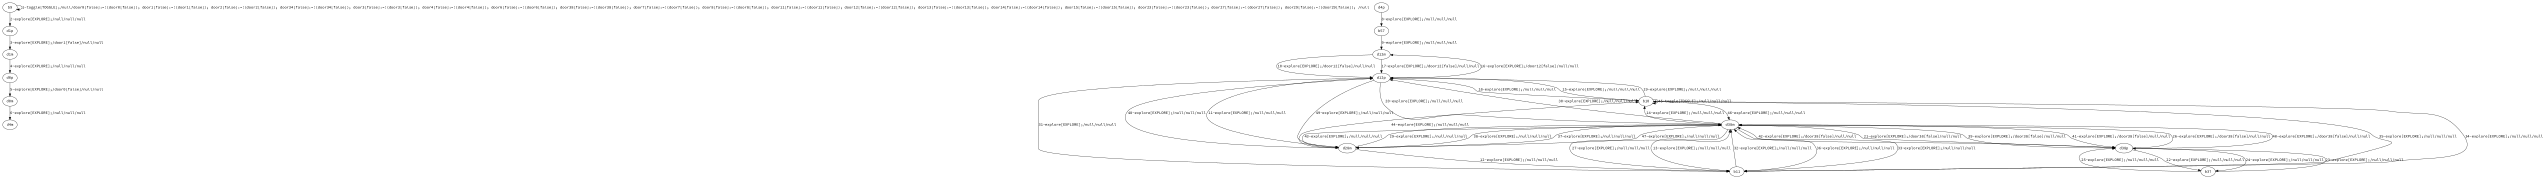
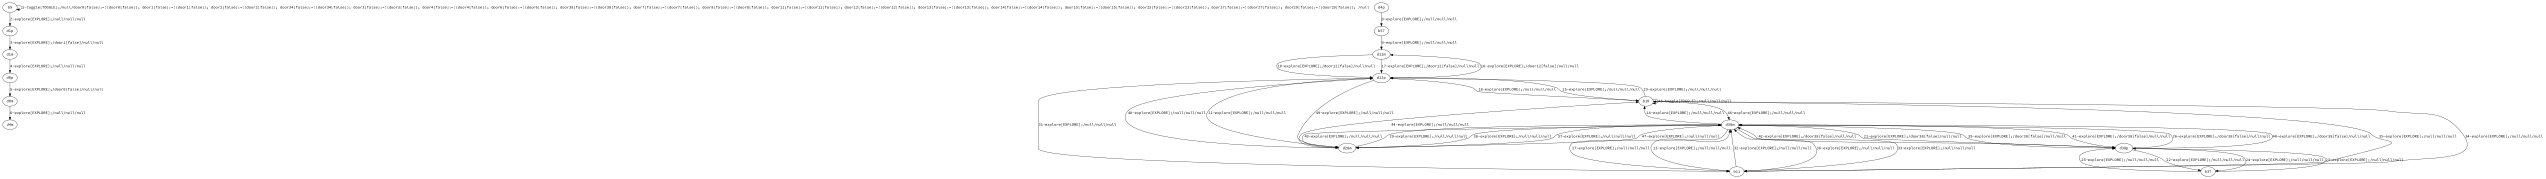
edge "d38m" -> "d12p": removed, label "30-explore[EXPLORE];/null/null/null"
edge "d12p" -> "d38m": removed, label "20-explore[EXPLORE];/null/null/null"
edge "d28m" -> "b11": removed, label "12-explore[EXPLORE];/null/null/null"
